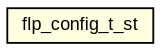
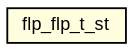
node "flp_config_t_st": label "flp_config_t_st" -> "flp_flp_t_st"
